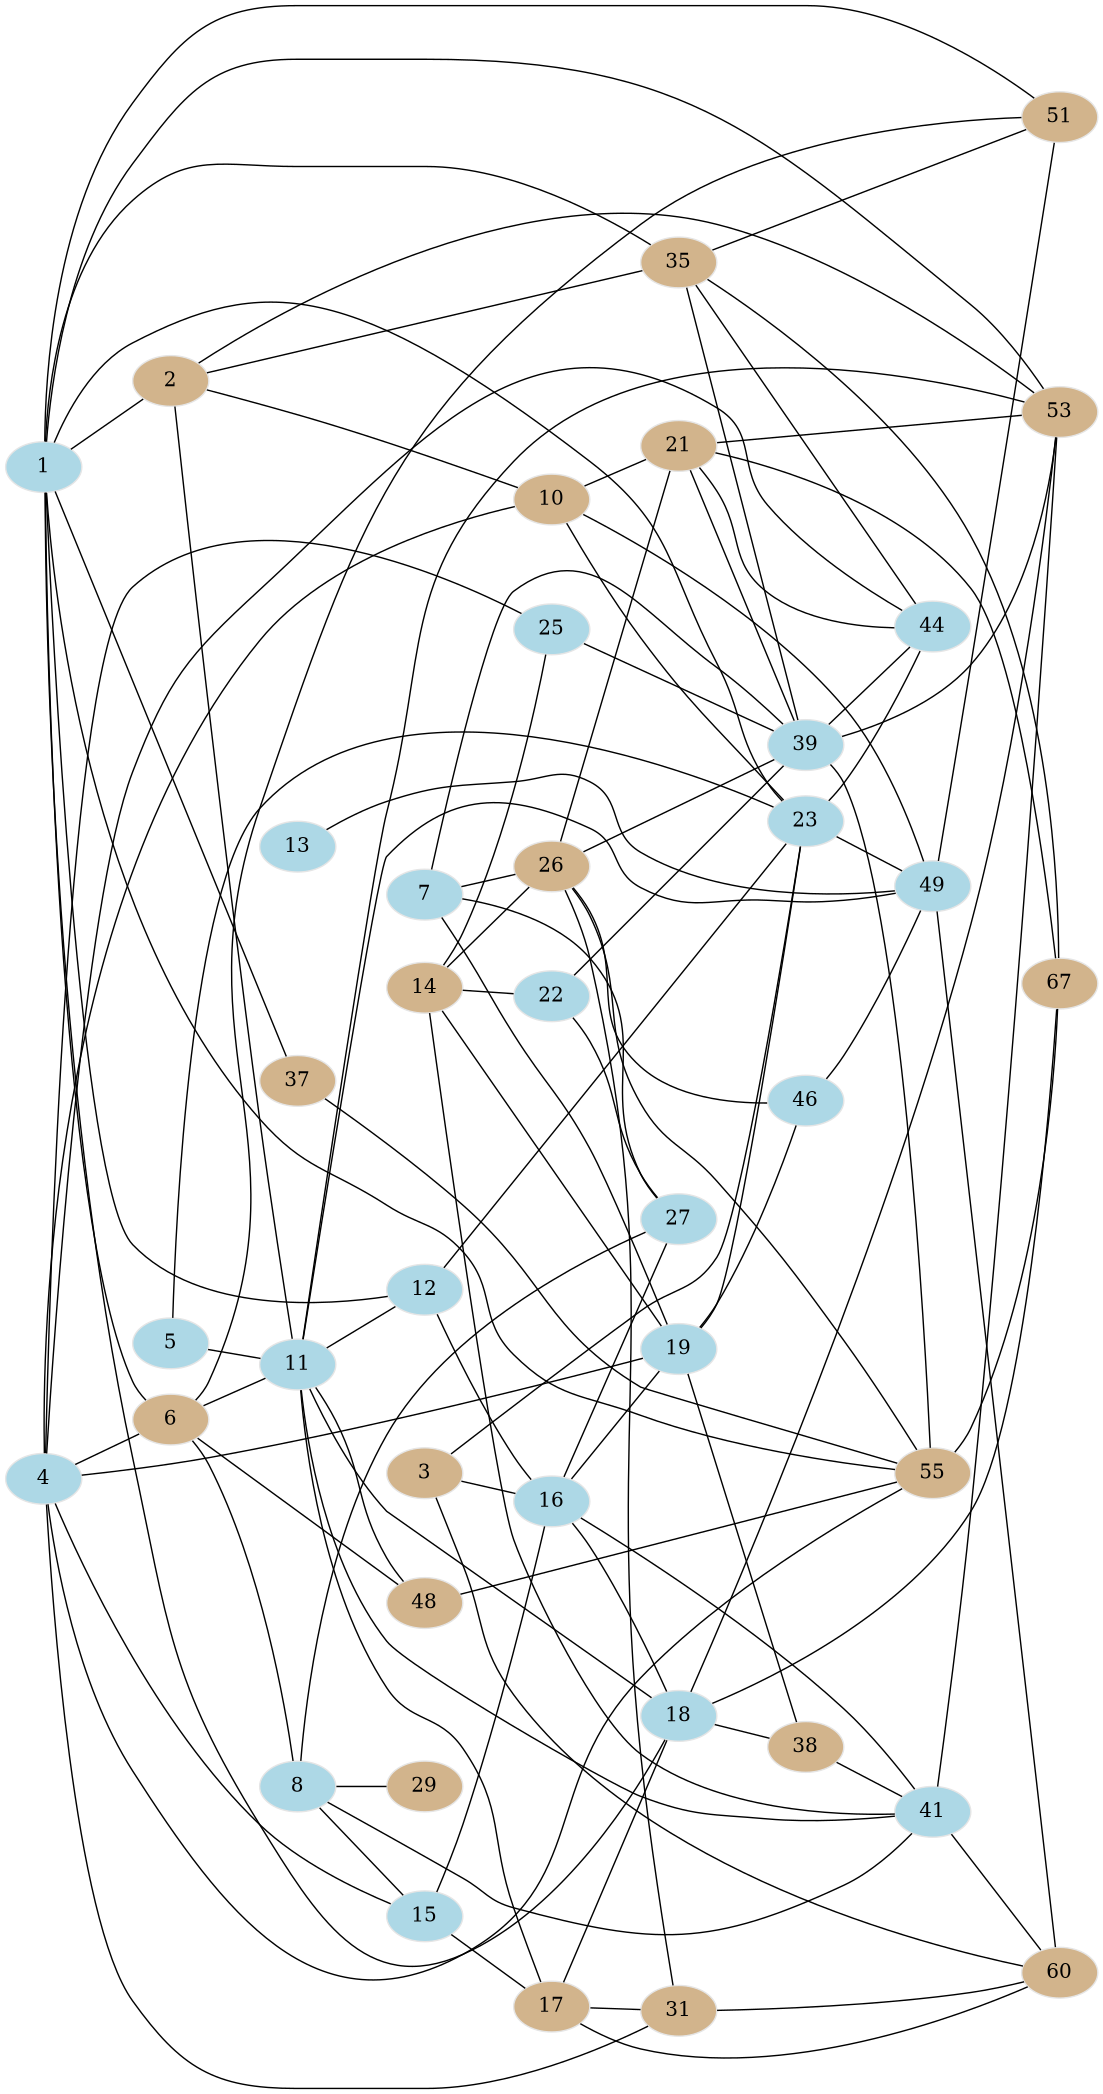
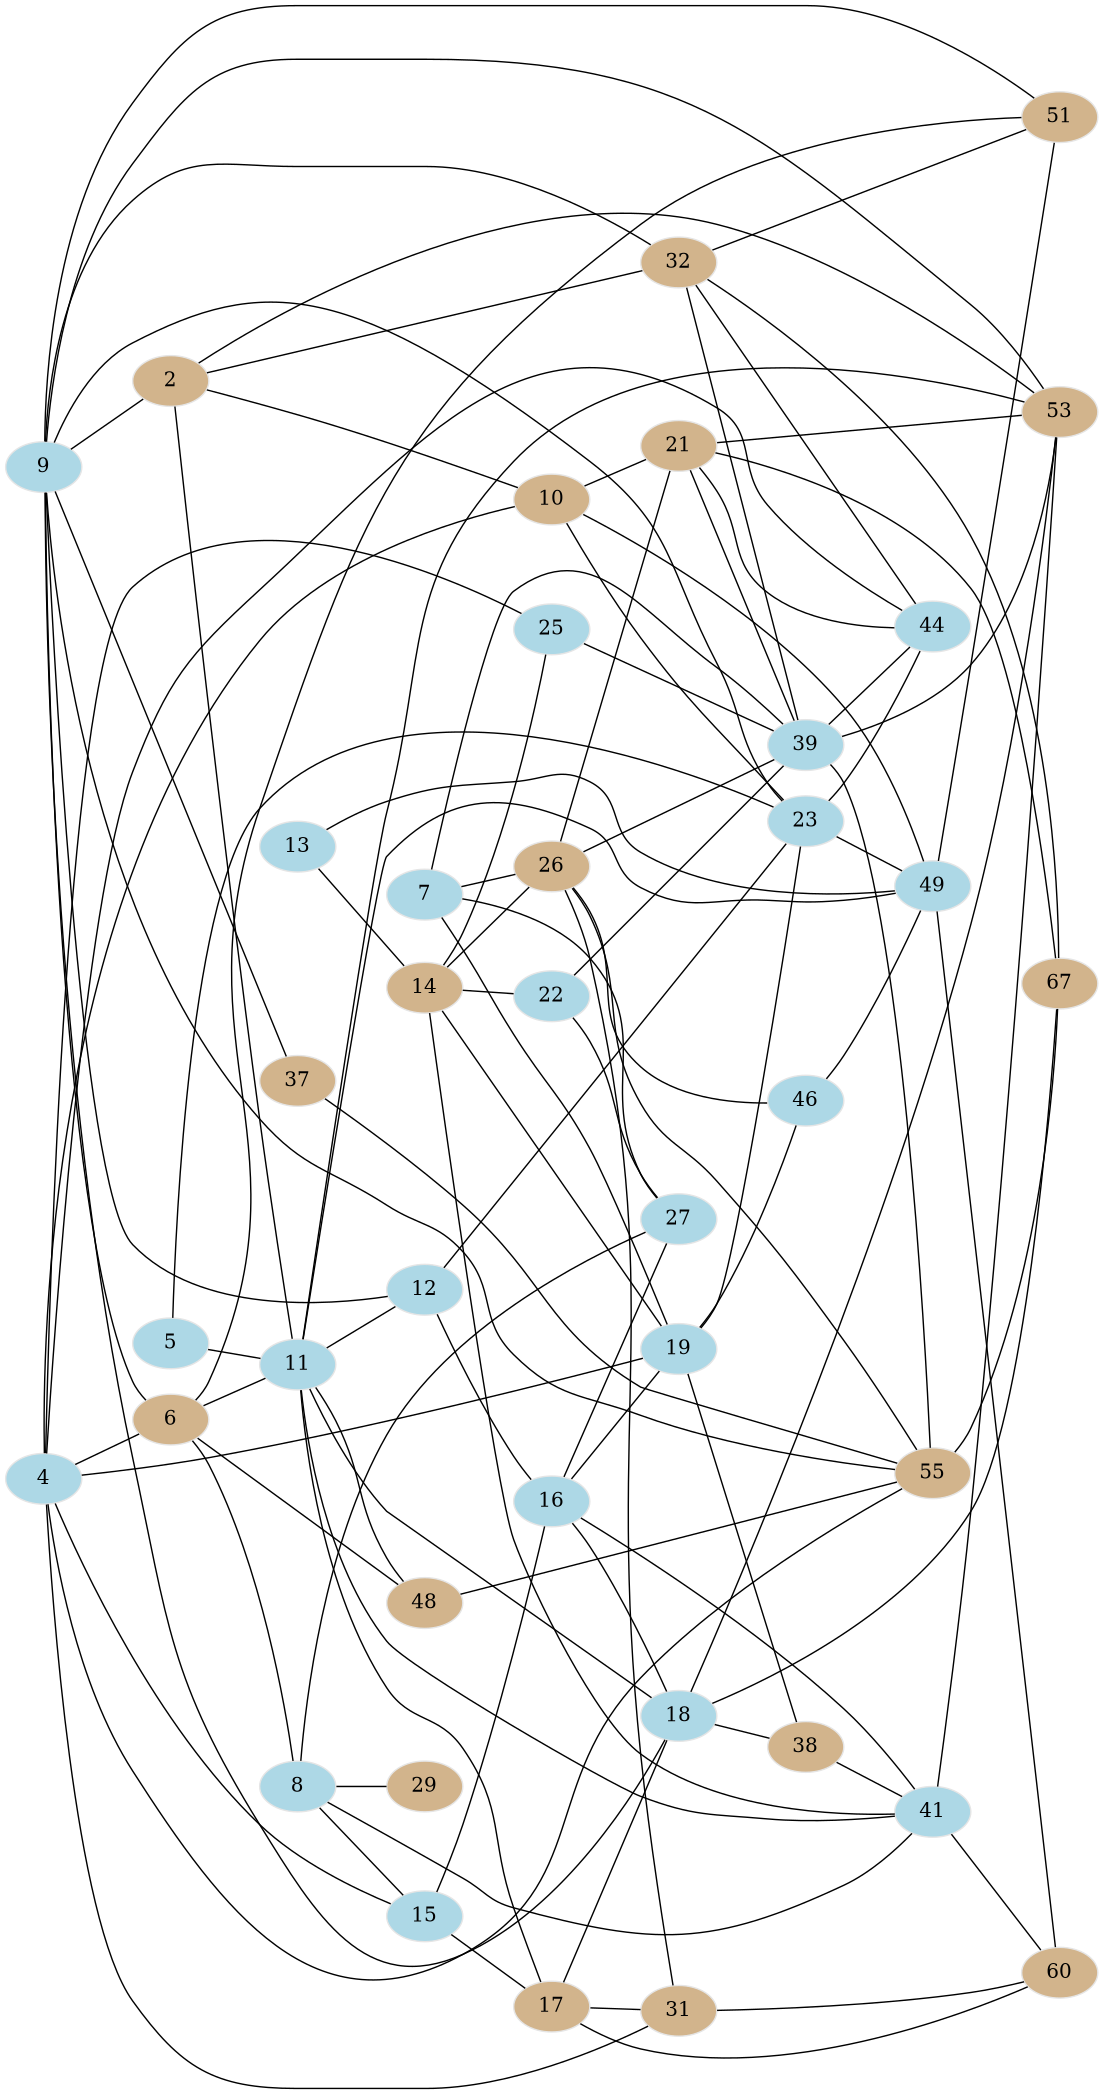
node "35": label "35" -> "32"
node "1": label "1" -> "9"
edge "13" -- "14": added
node "3": removed
